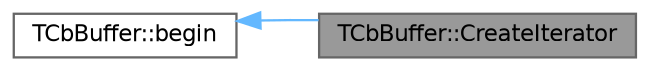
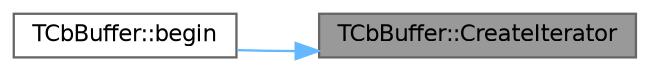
edge "TCbBuffer::CreateIterator" -> "TCbBuffer::begin": reversed
